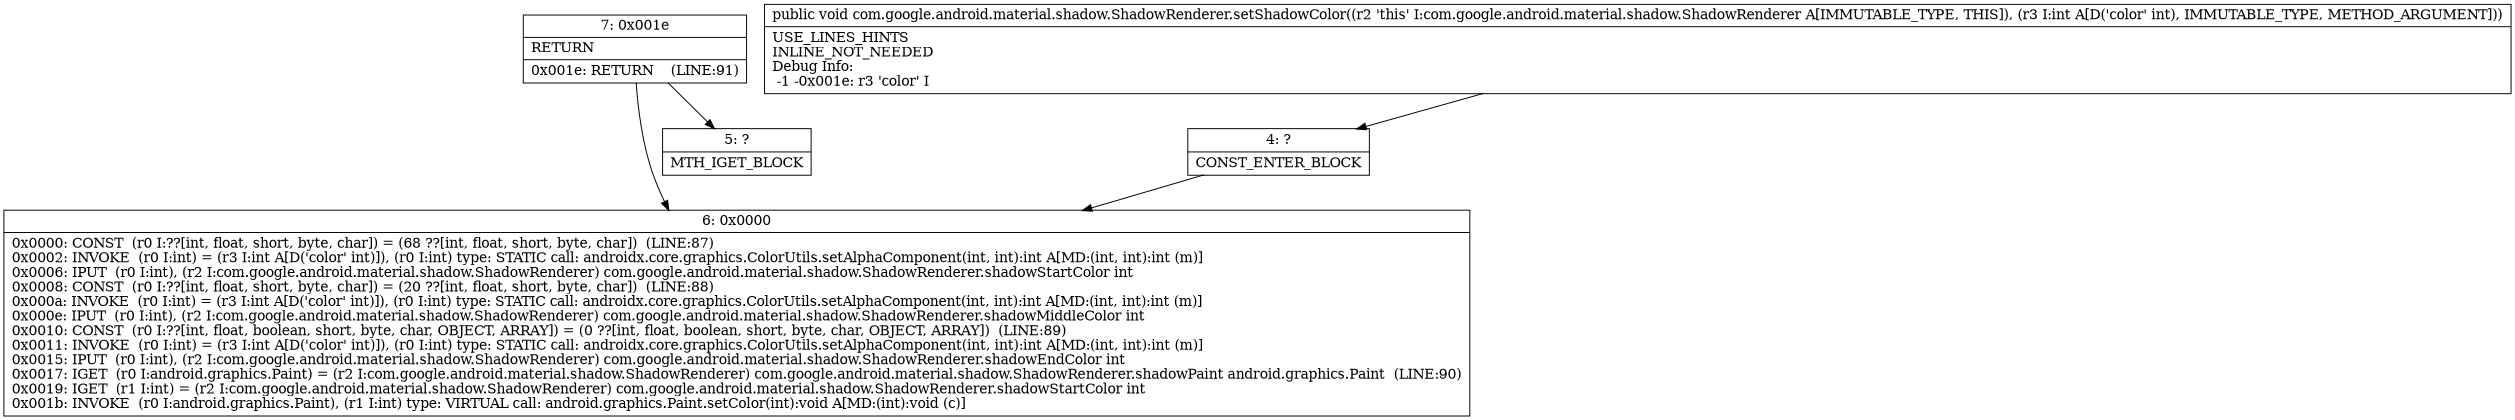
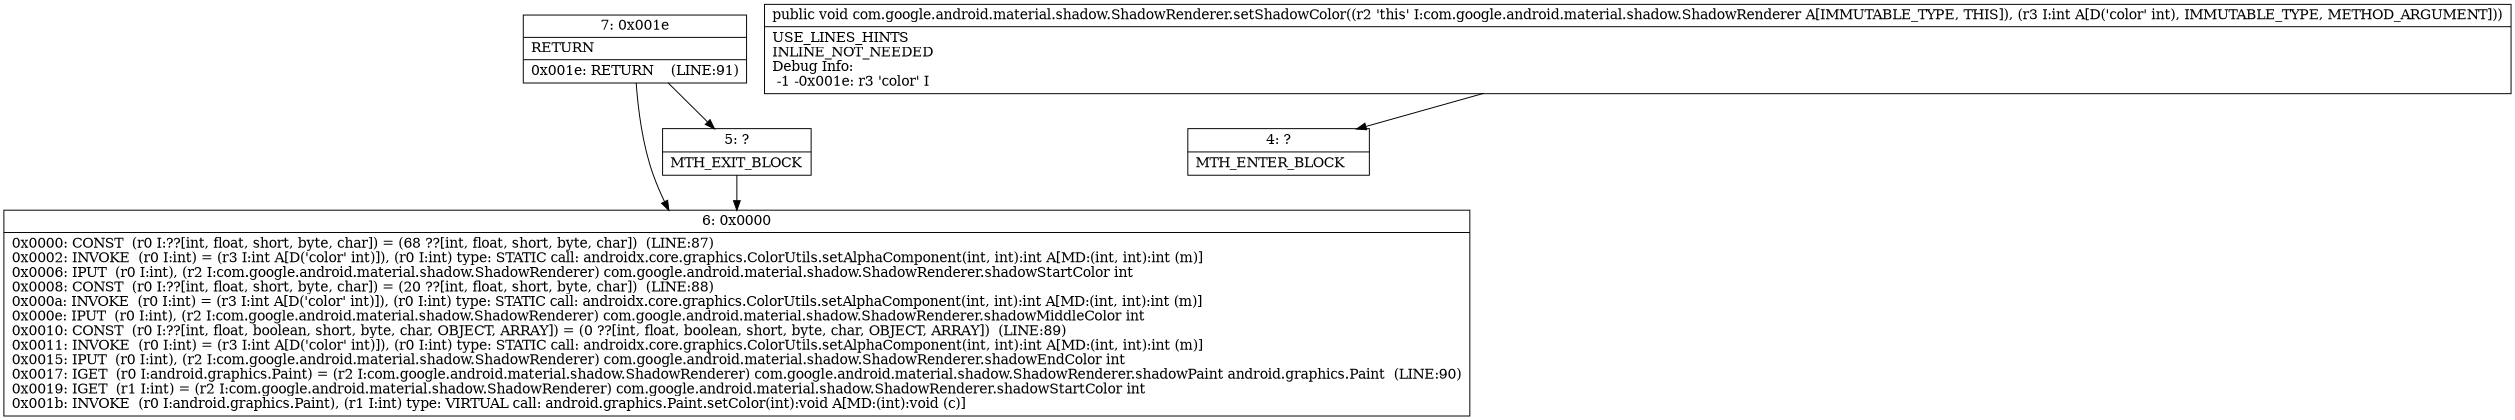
node "5: ?": text "MTH_IGET_BLOCK" -> "MTH_EXIT_BLOCK"
node "4: ?": text "CONST_ENTER_BLOCK" -> "MTH_ENTER_BLOCK"
edge "4: ?" -> "6: 0x0000": now "5: ?" -> "6: 0x0000"
